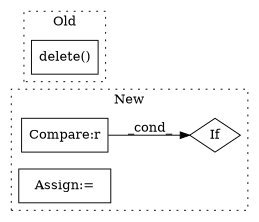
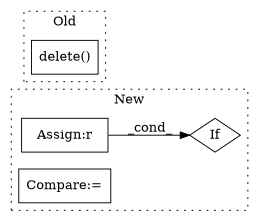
node "Compare:r": label "Compare:r" -> "Assign:r"
node "Assign:=": label "Assign:=" -> "Compare:="
